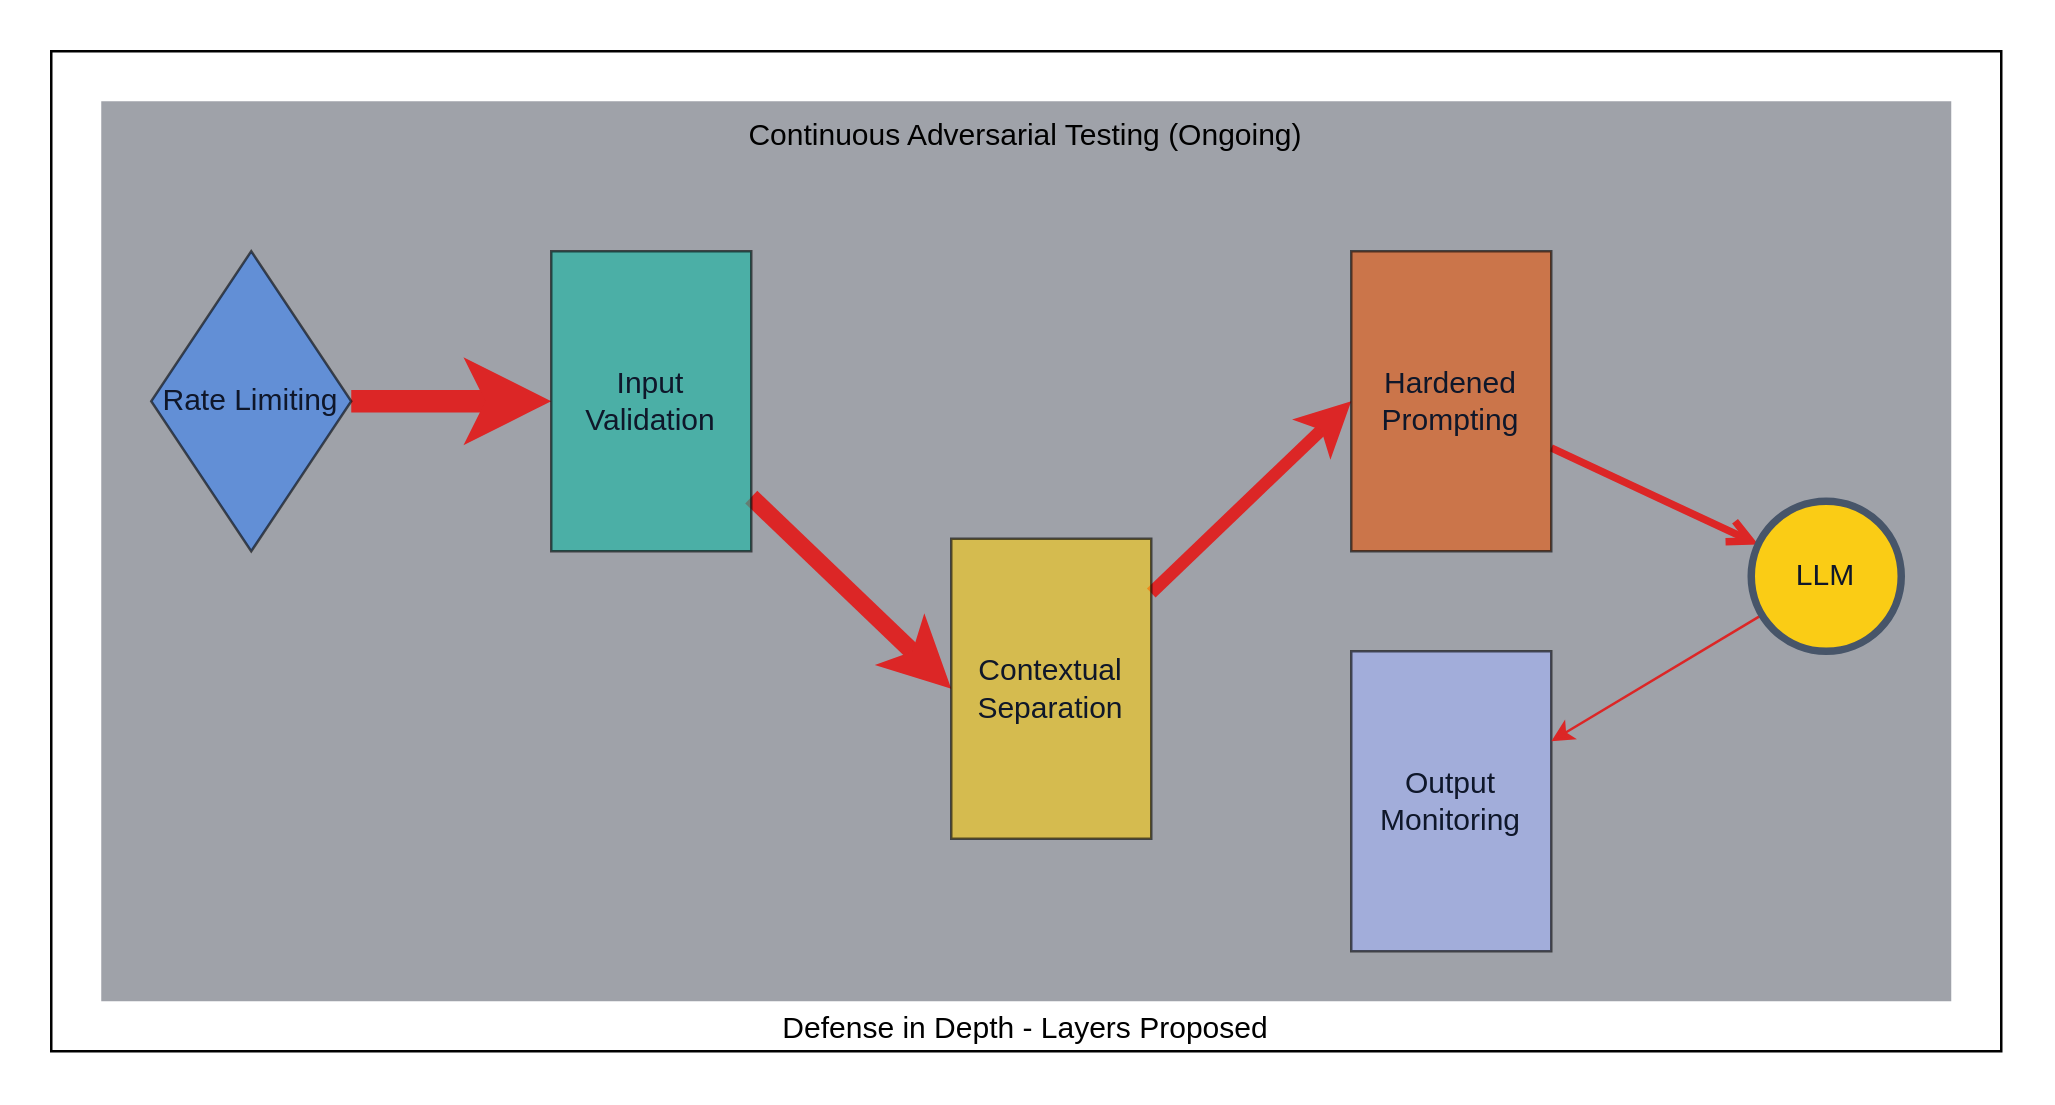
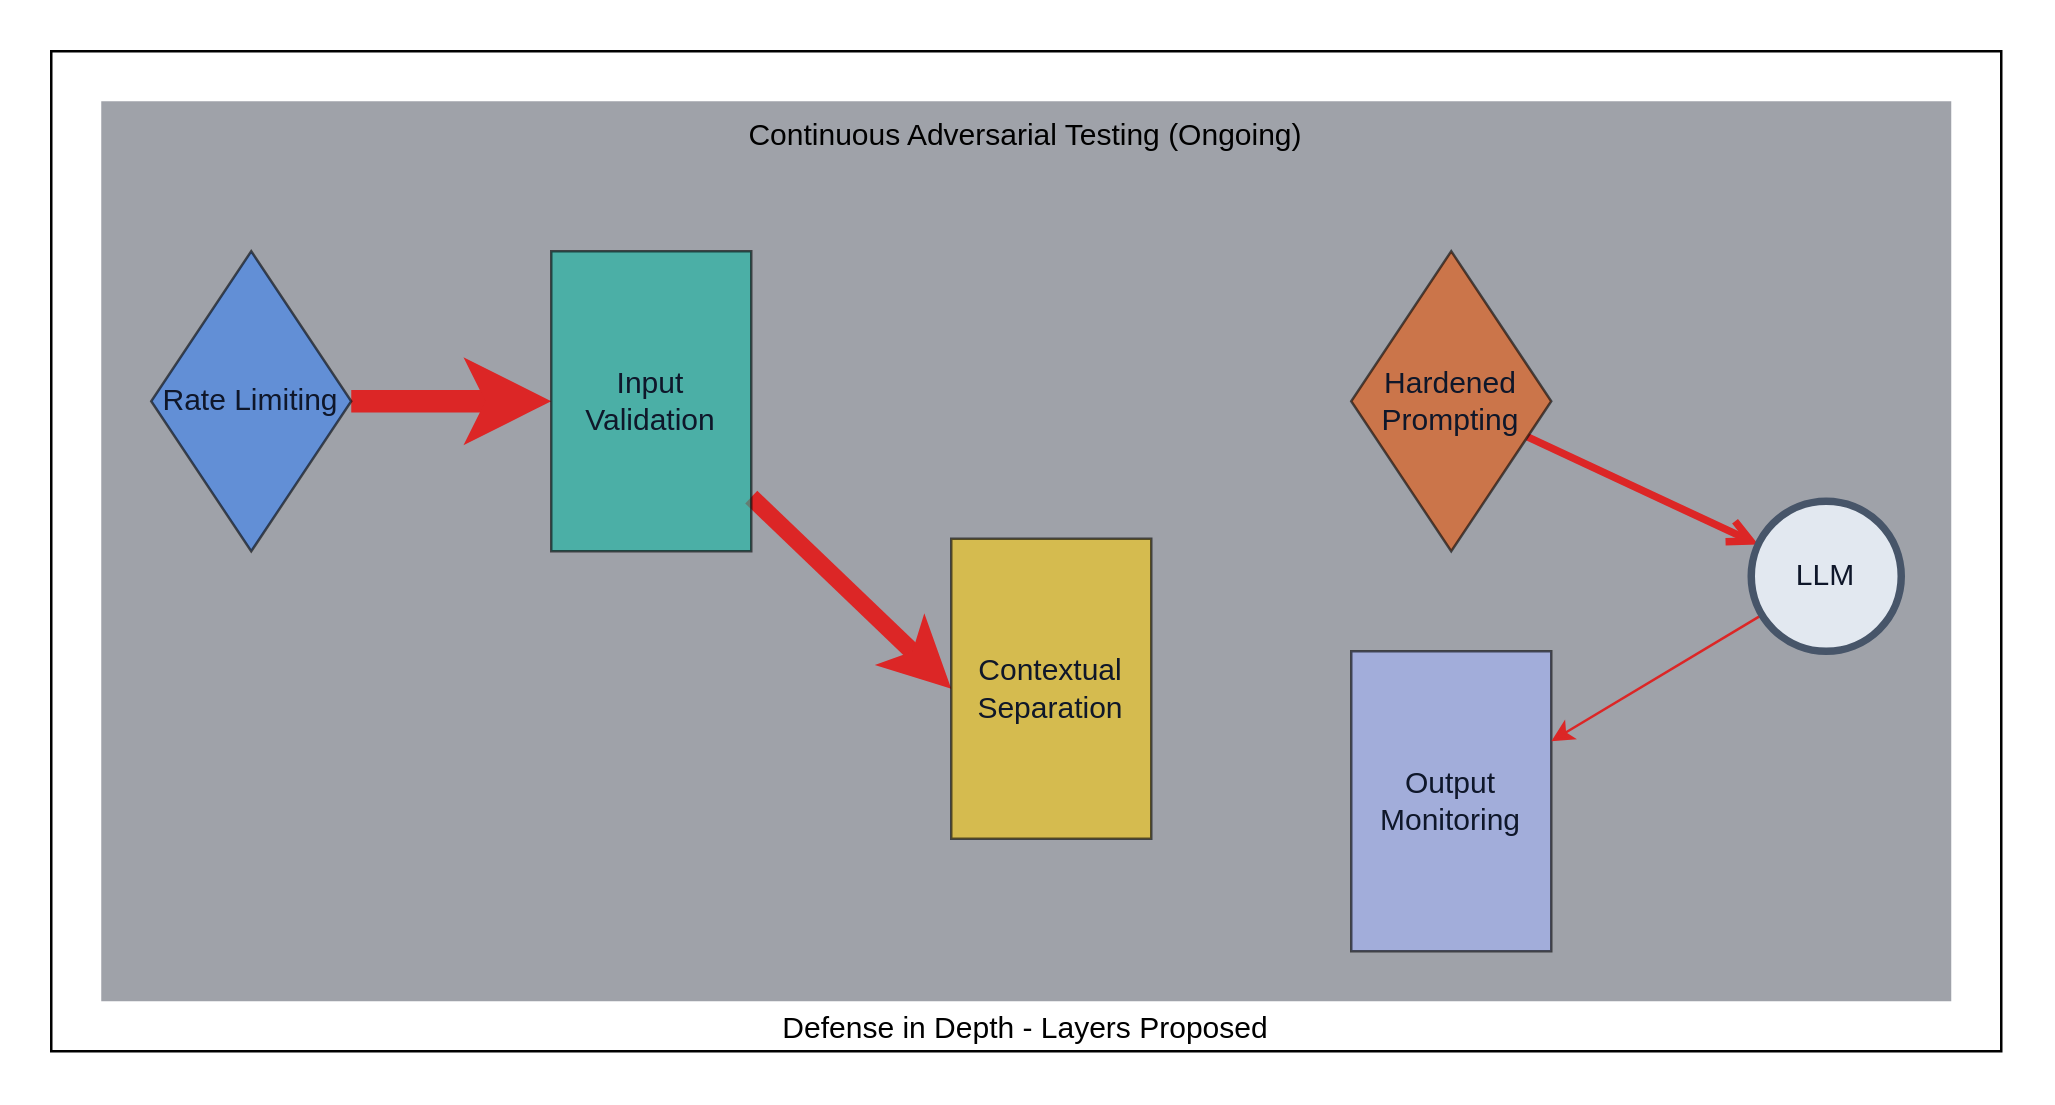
node "Hardened Prompting": shape rectangle -> diamond
edge "Contextual Separation" -> "Hardened Prompting": removed
node "LLM": fillcolor #facc15 -> #e2e8f0
